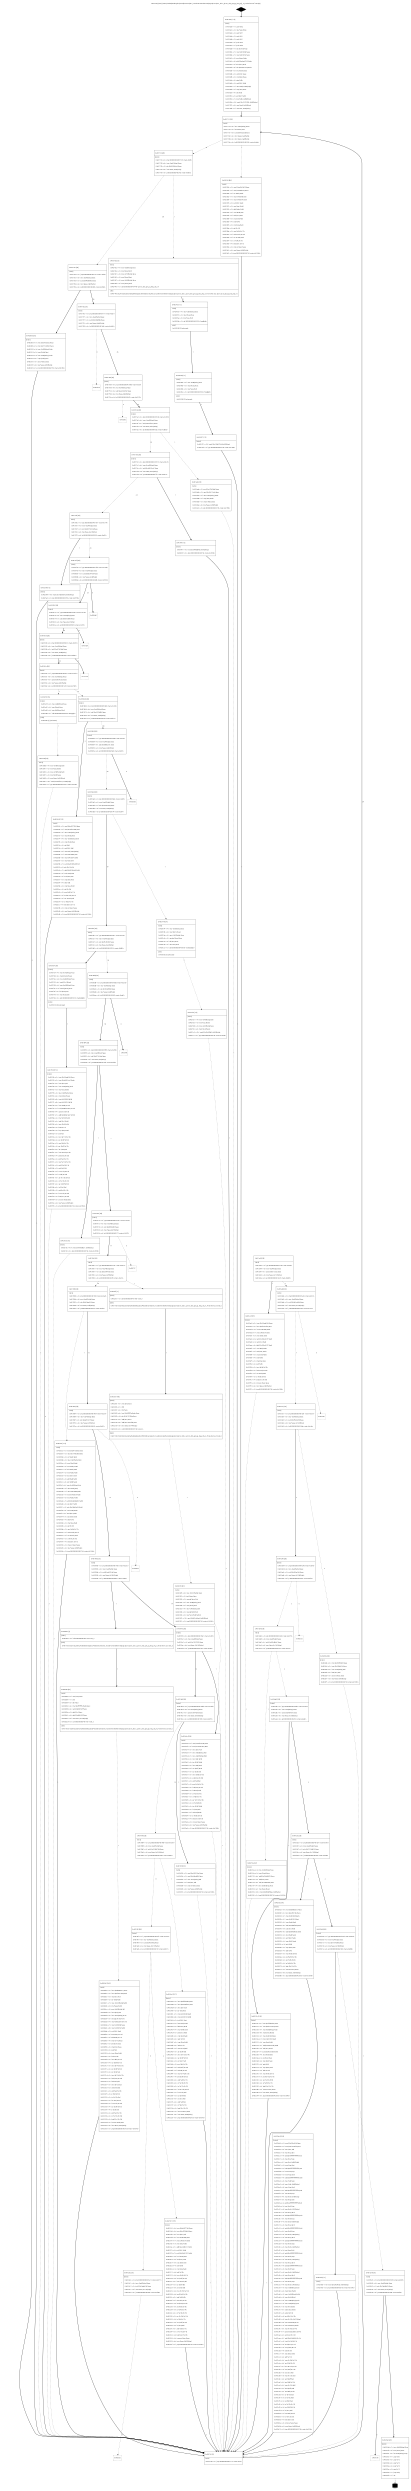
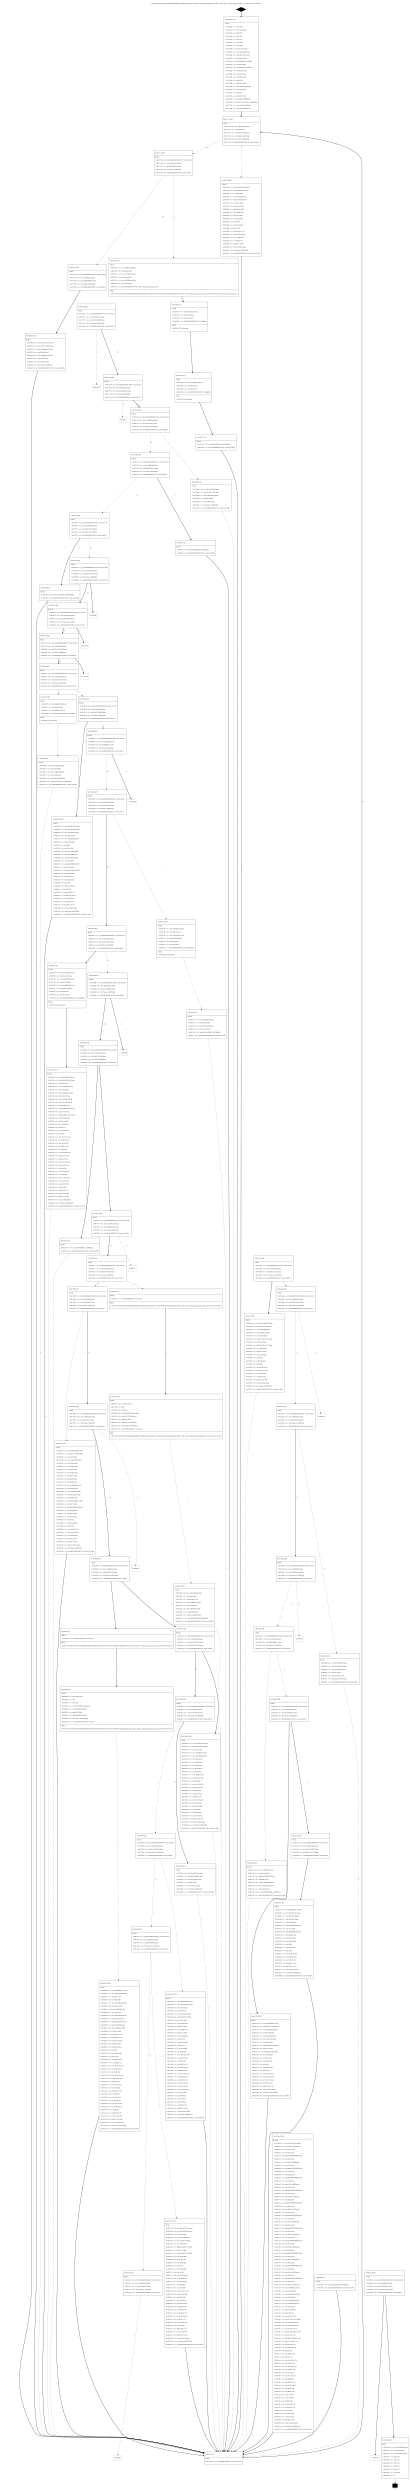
edge "0x401750 [28]" -> "0x40176c [28]": removed, label "26"
node "0x401b08 [28]": removed
